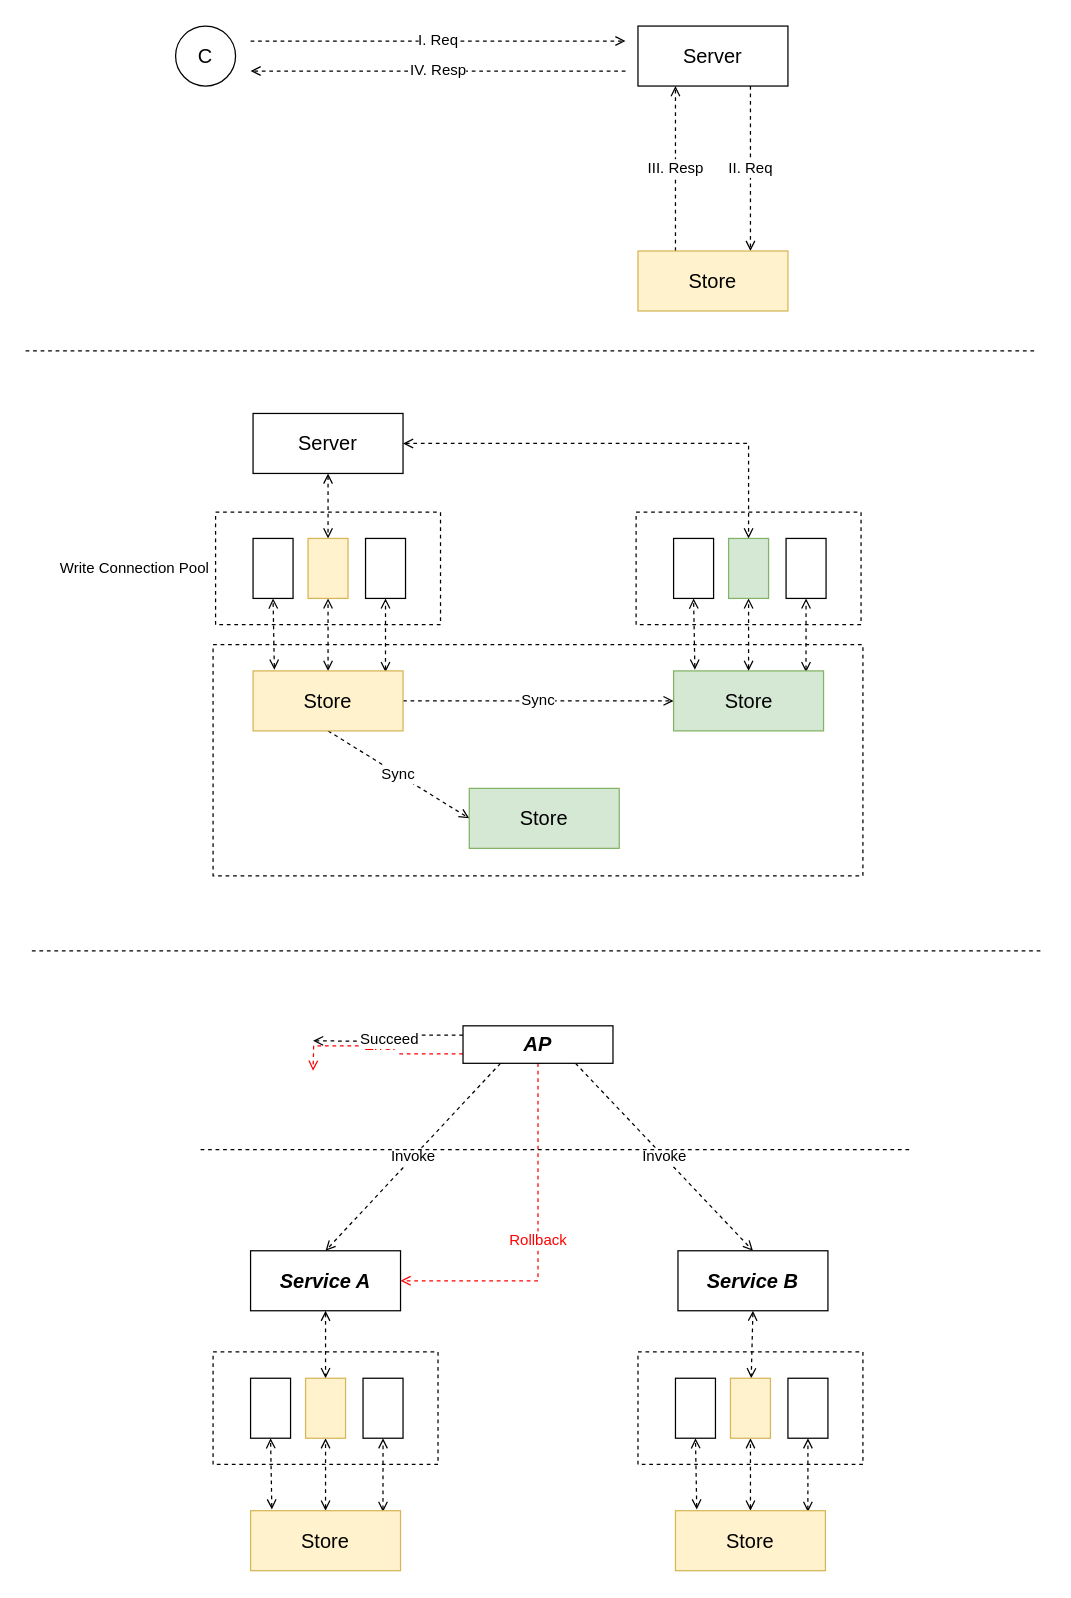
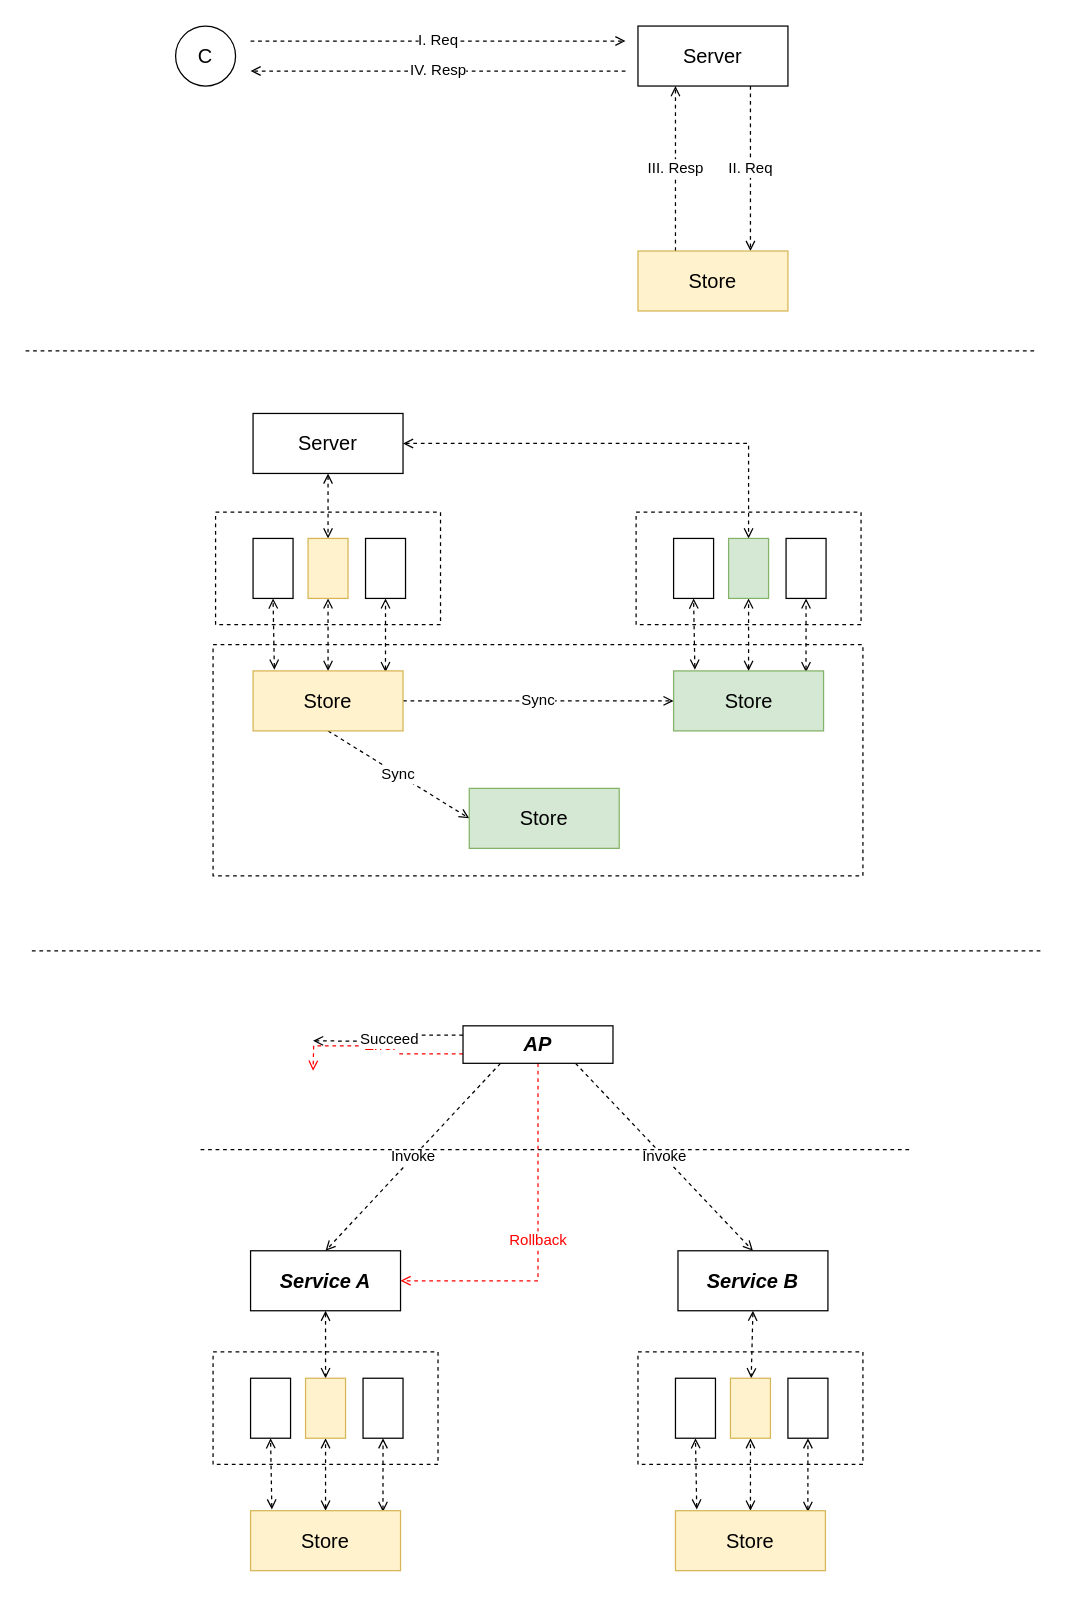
node "Write Connection Pool": removed
